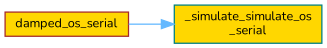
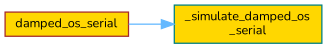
node "_simulate_simulate_os _serial": label "_simulate_simulate_os _serial" -> "_simulate_damped_os _serial"
